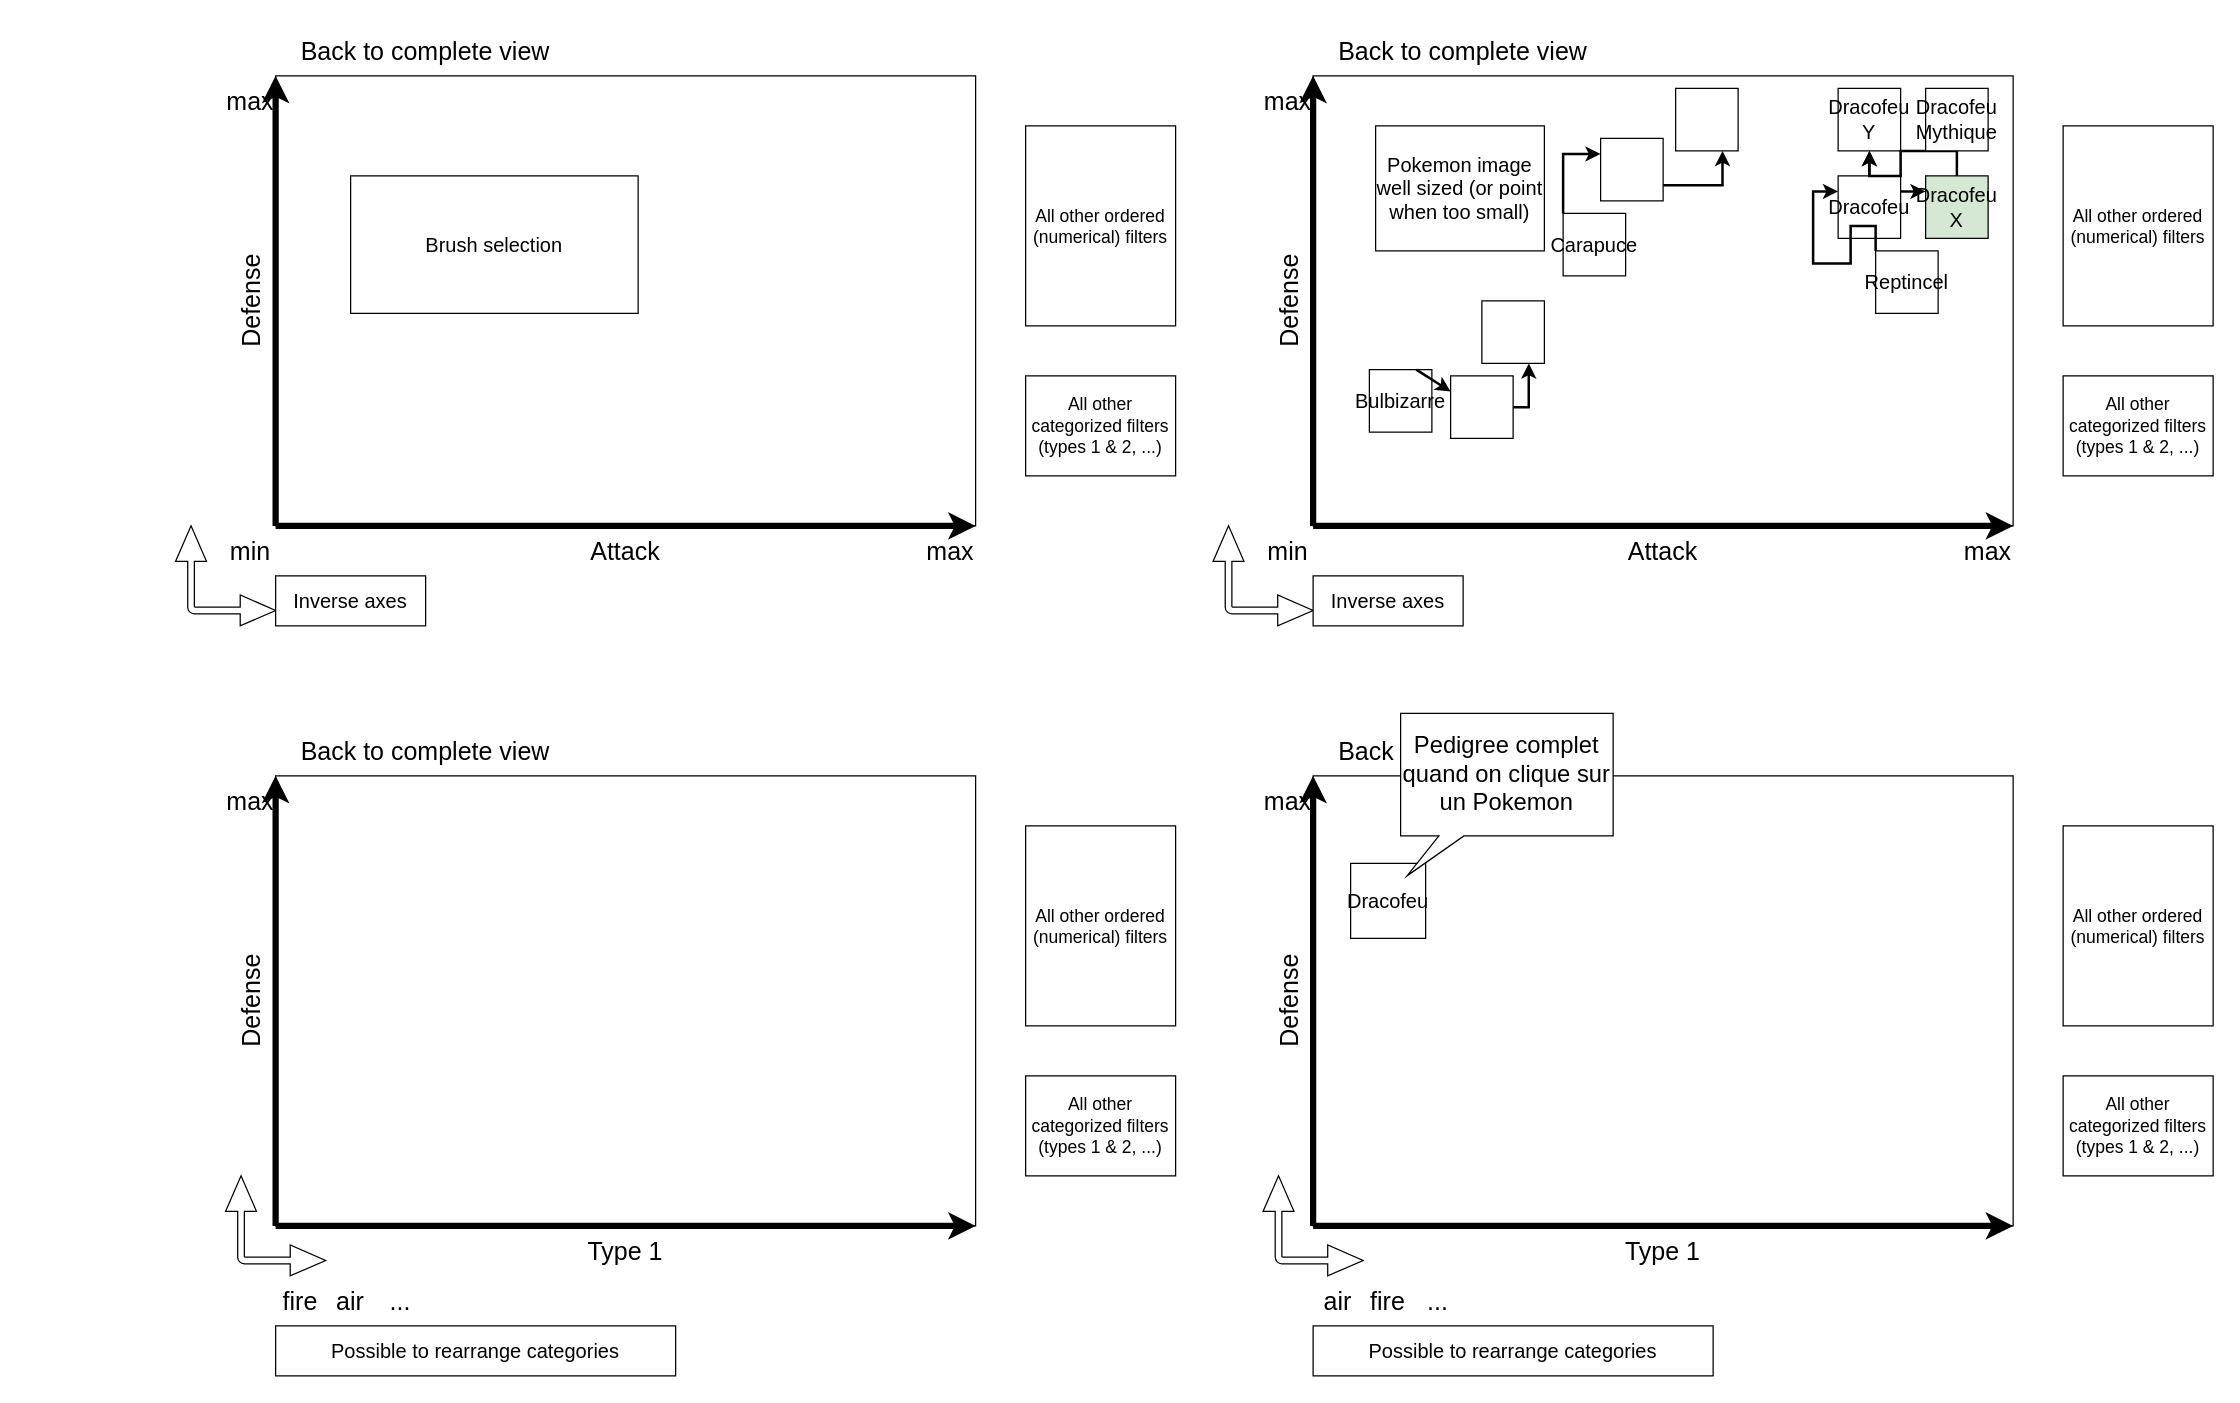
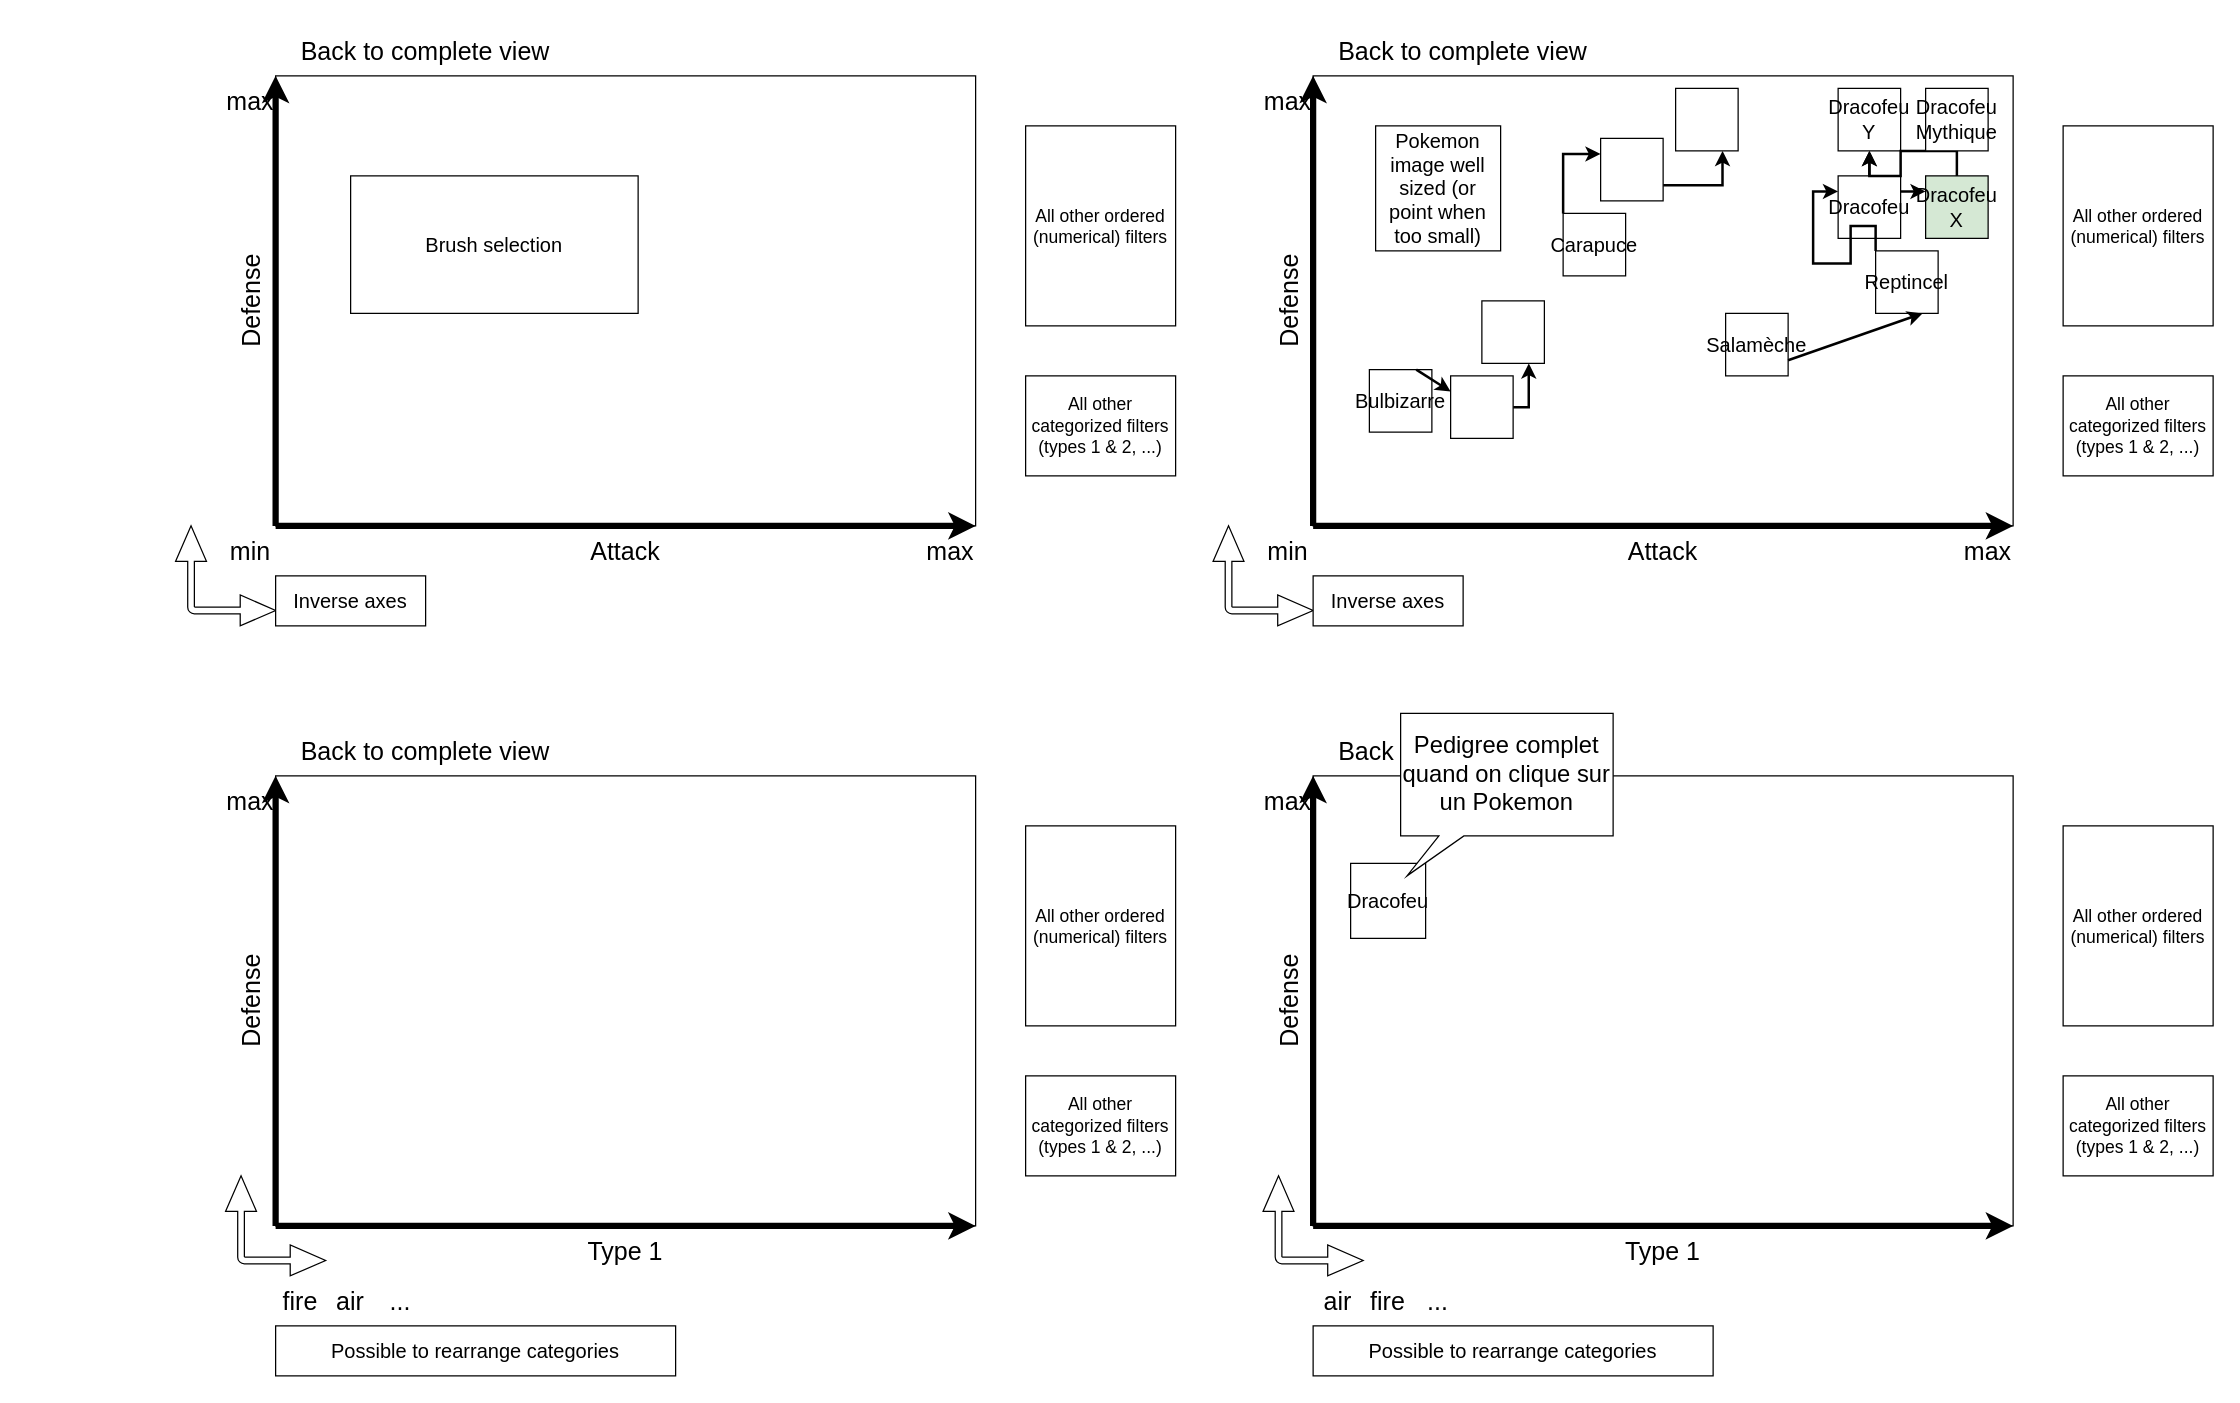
node "Pokemon image well sized (or point when too small)": size 169x125 -> 125x125
edge "Salamèche" -> "Reptincel": added
node "Salamèche": added
